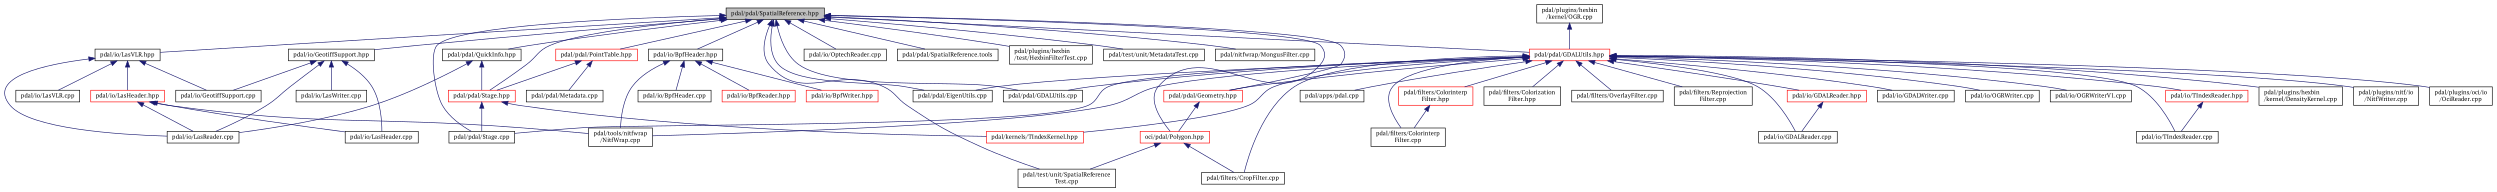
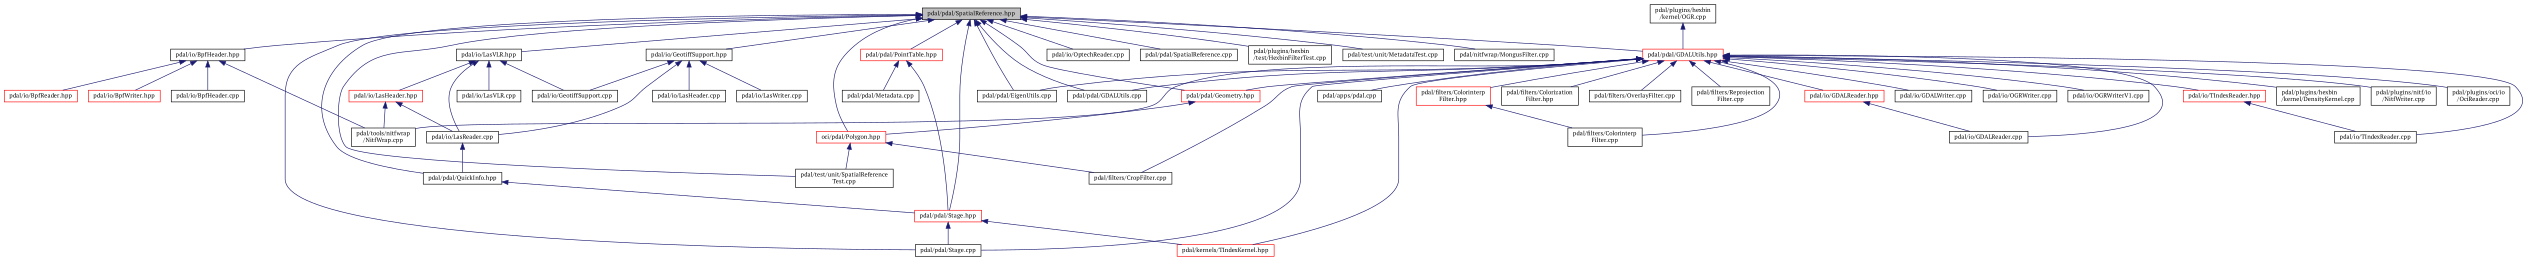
node "pdal/pdal/SpatialReference.tools": label "pdal/pdal/SpatialReference.tools" -> "pdal/pdal/SpatialReference.cpp"
edge "pdal/io/LasReader.cpp" -> "pdal/pdal/QuickInfo.hpp": reversed
edge "pdal/io/LasHeader.cpp" -> "pdal/io/LasHeader.hpp": removed
